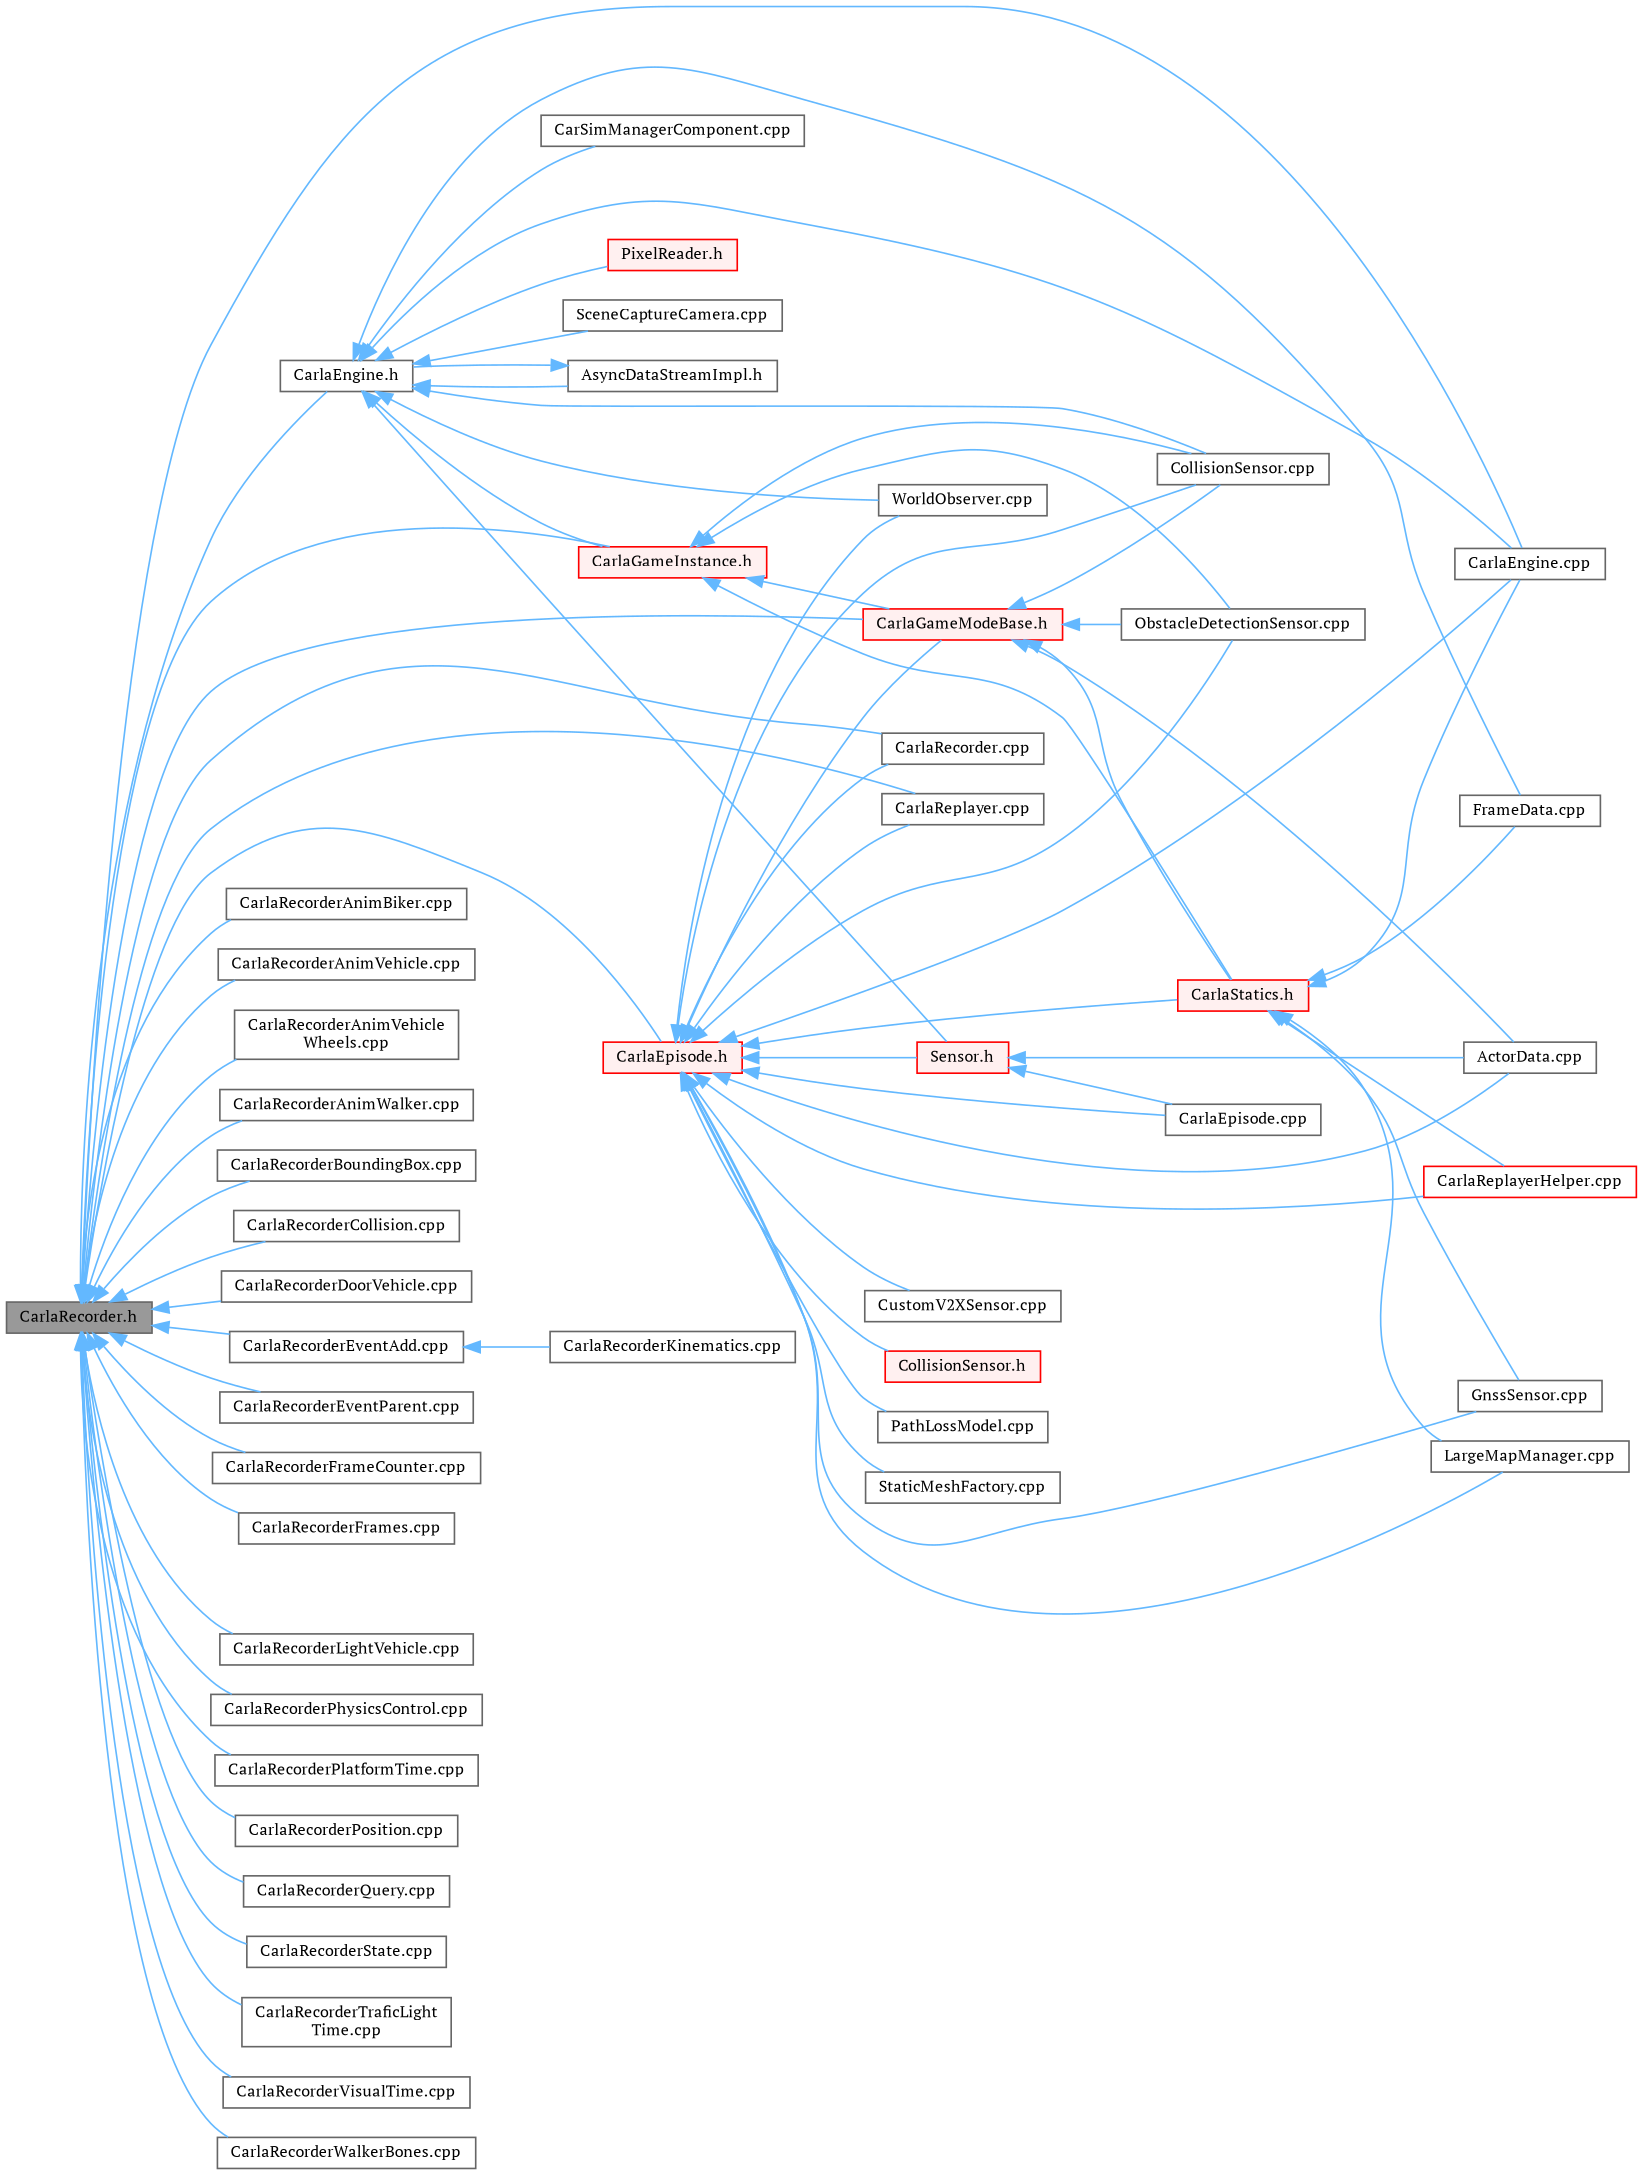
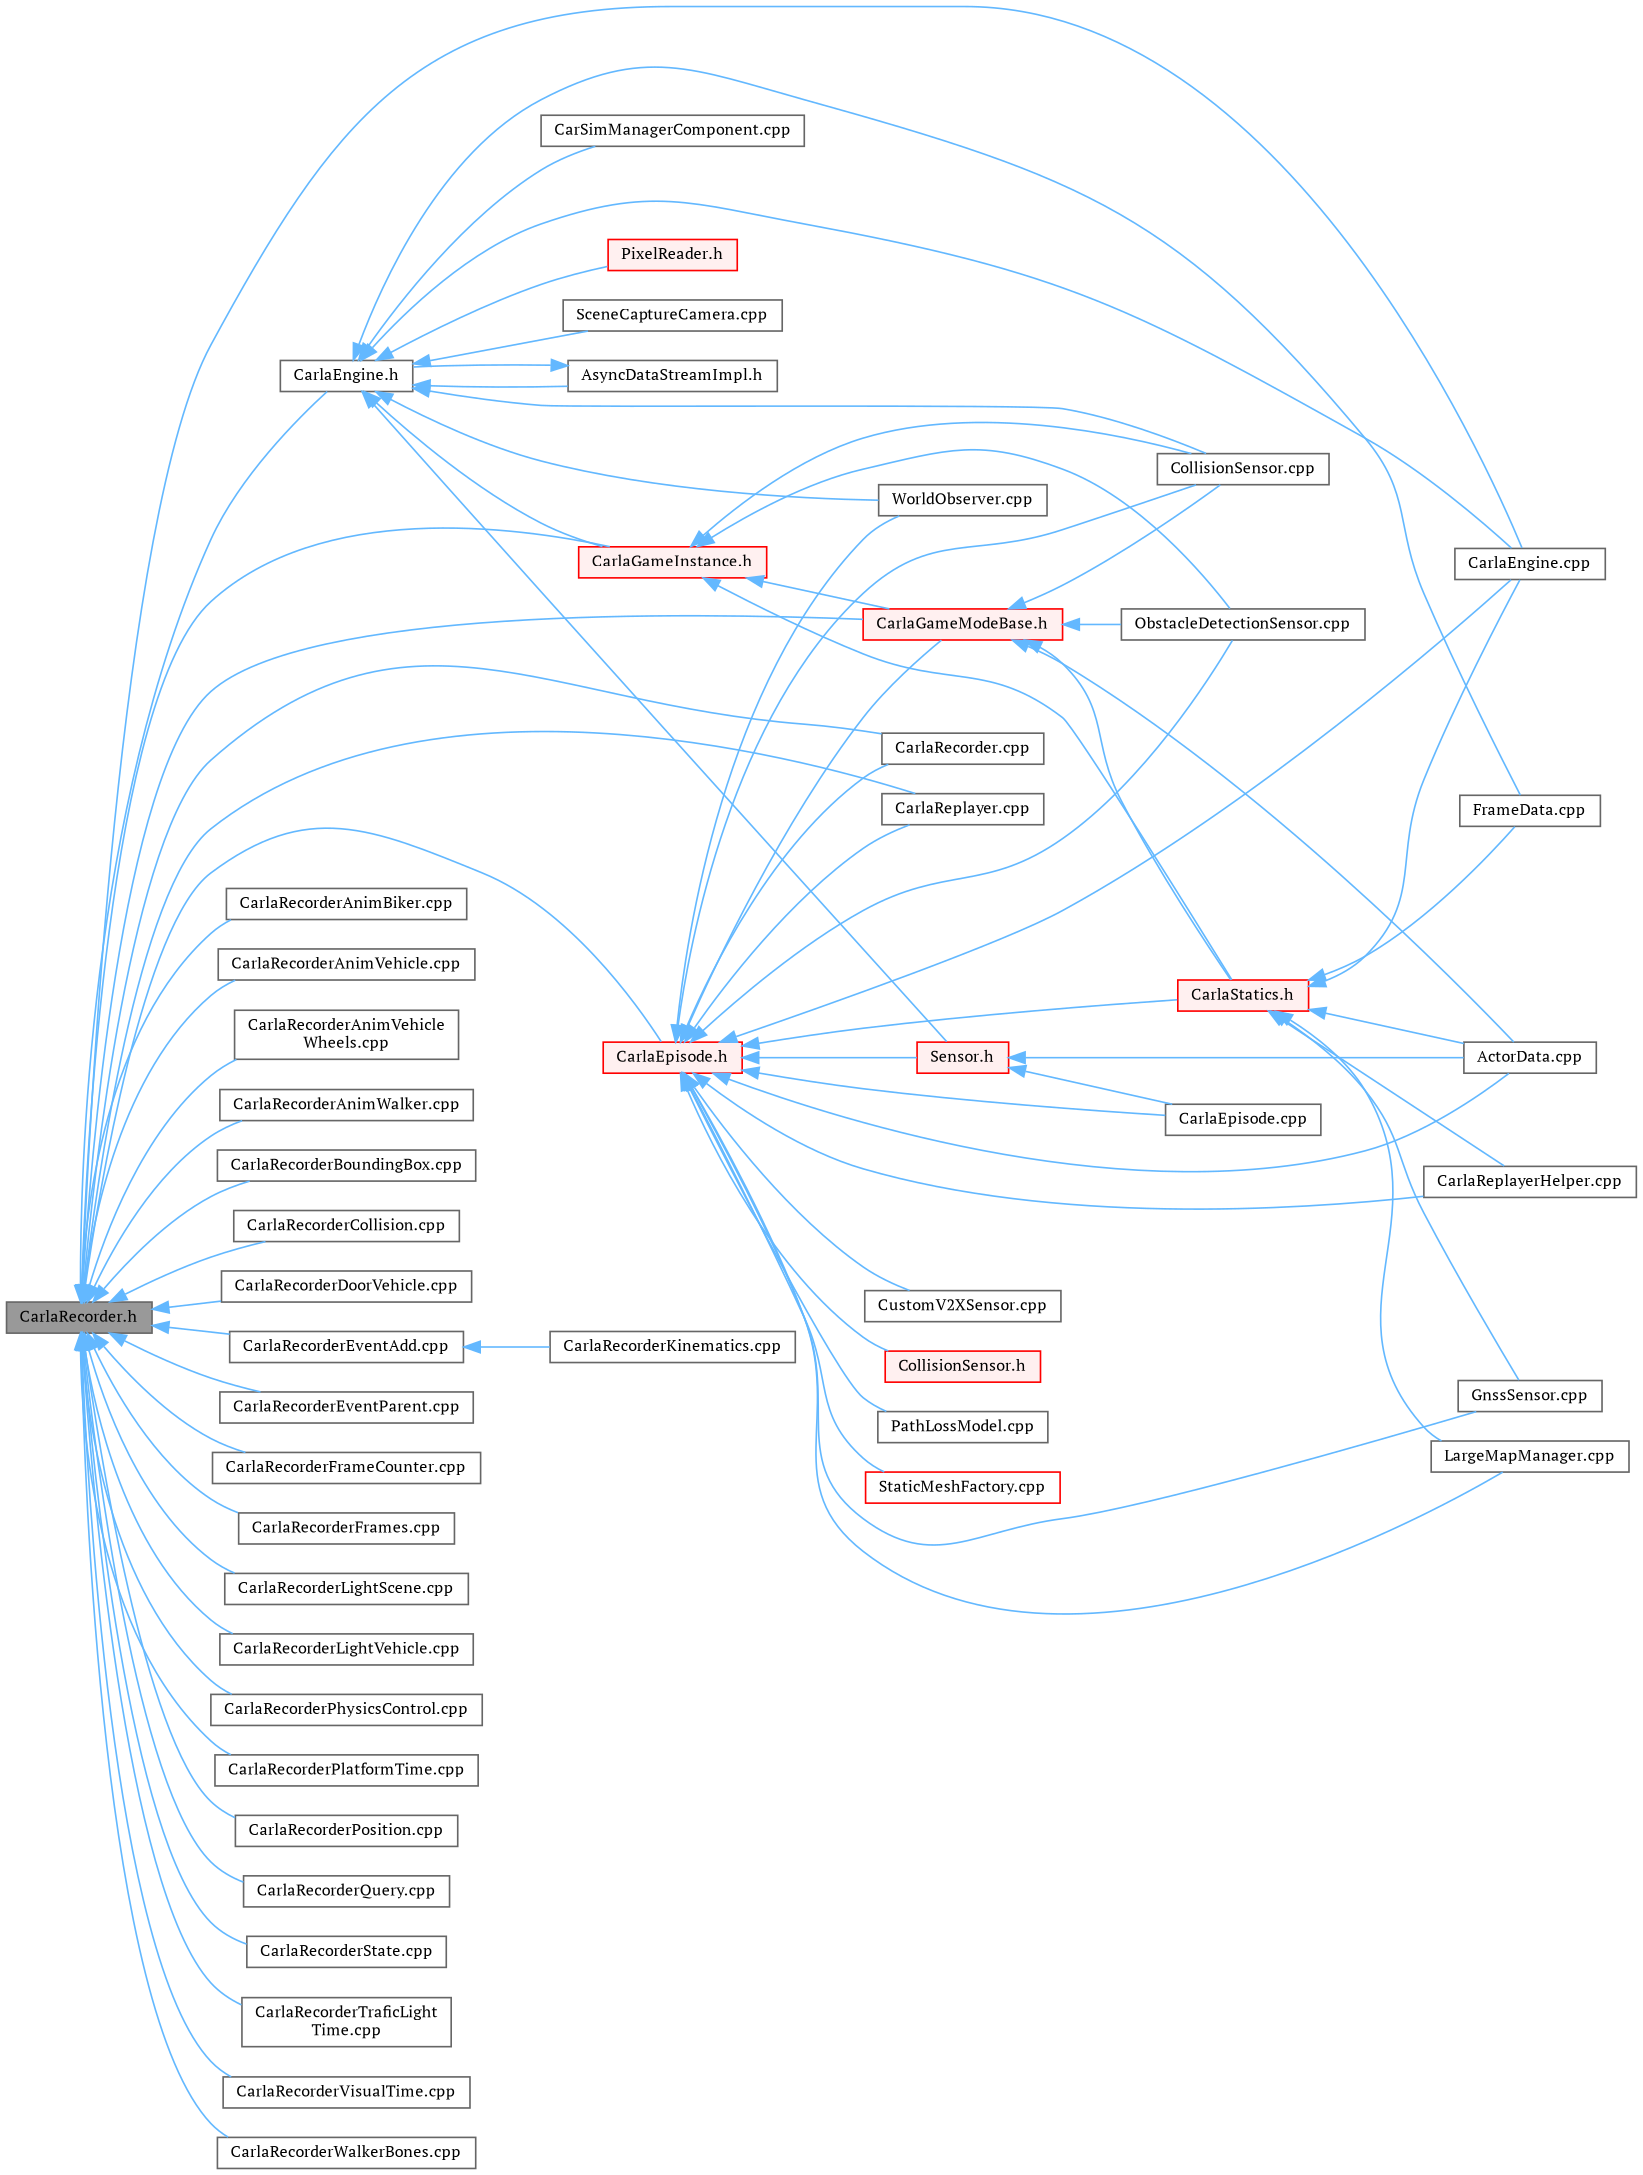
edge "ActorData.cpp" -> "CarlaStatics.h": added
node "CarlaReplayerHelper.cpp": color red -> grey40
node "StaticMeshFactory.cpp": color grey40 -> red
node "CarlaRecorderLightScene.cpp": added
